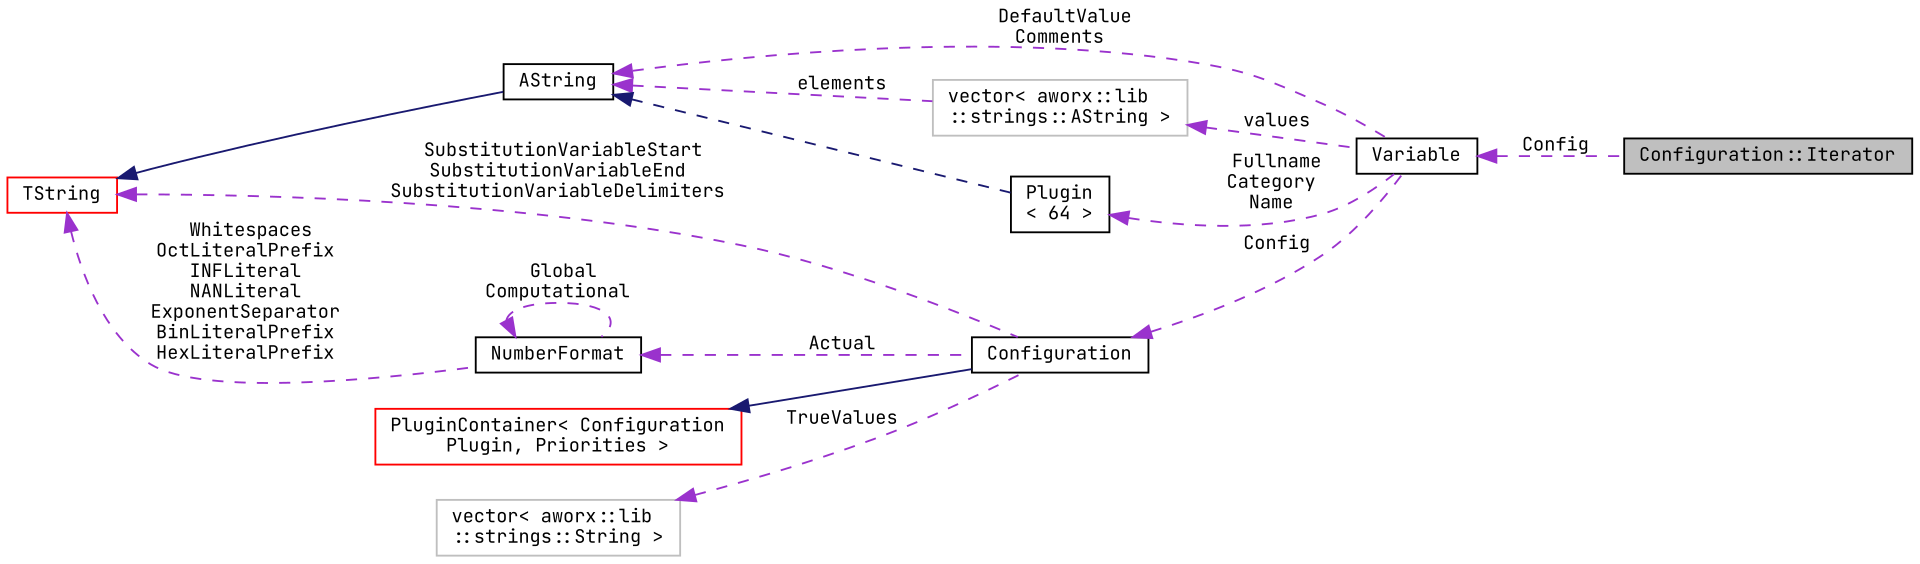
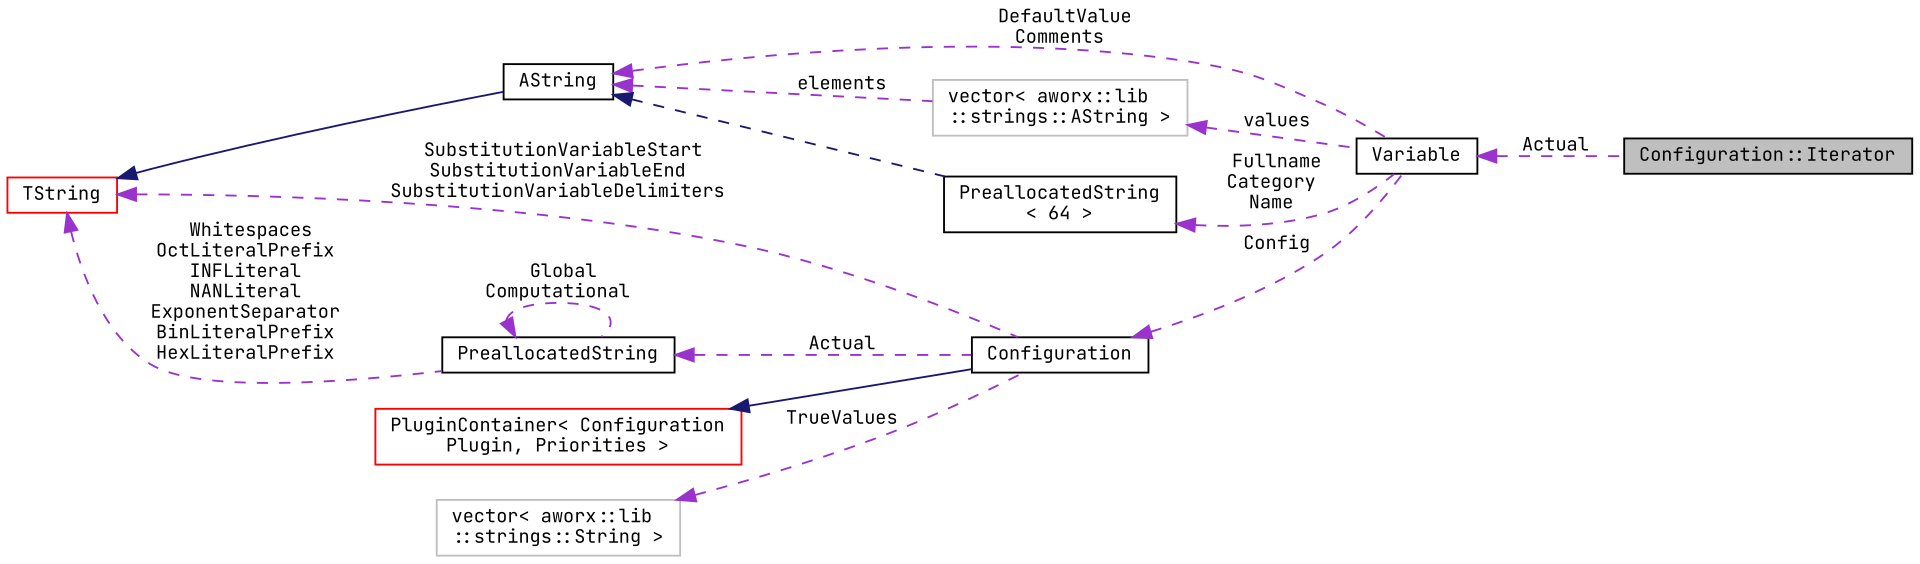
edge "Configuration::Iterator" -> "Variable": label " Config" -> " Actual"
node "Plugin < 64 >": label "Plugin < 64 >" -> "PreallocatedString < 64 >"
node "NumberFormat": label "NumberFormat" -> "PreallocatedString"
